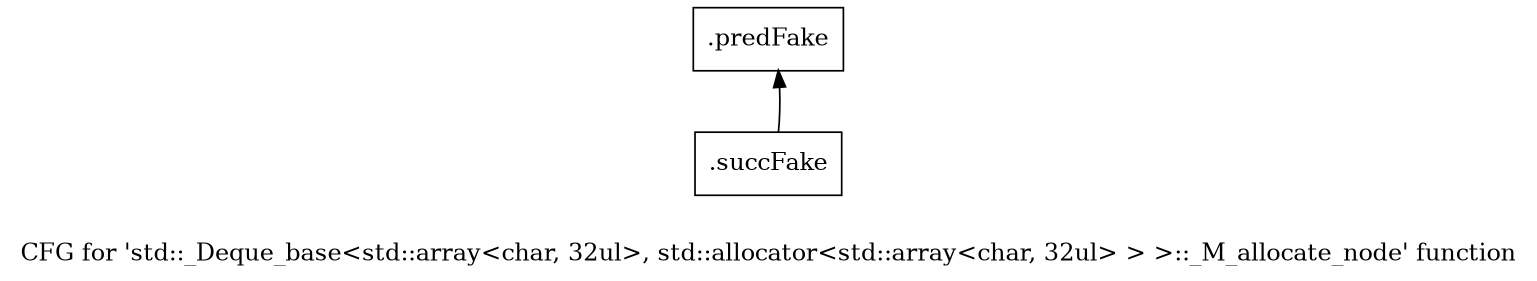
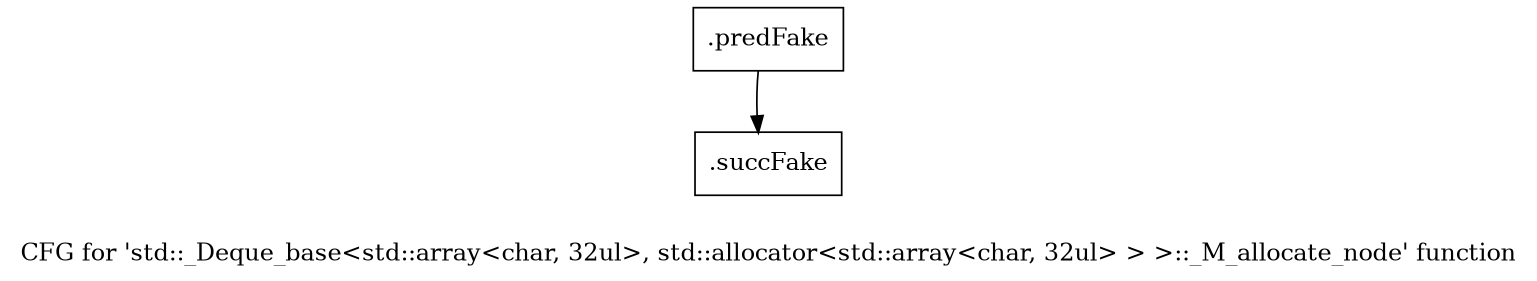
edge ".succFake" -> ".predFake": reversed
